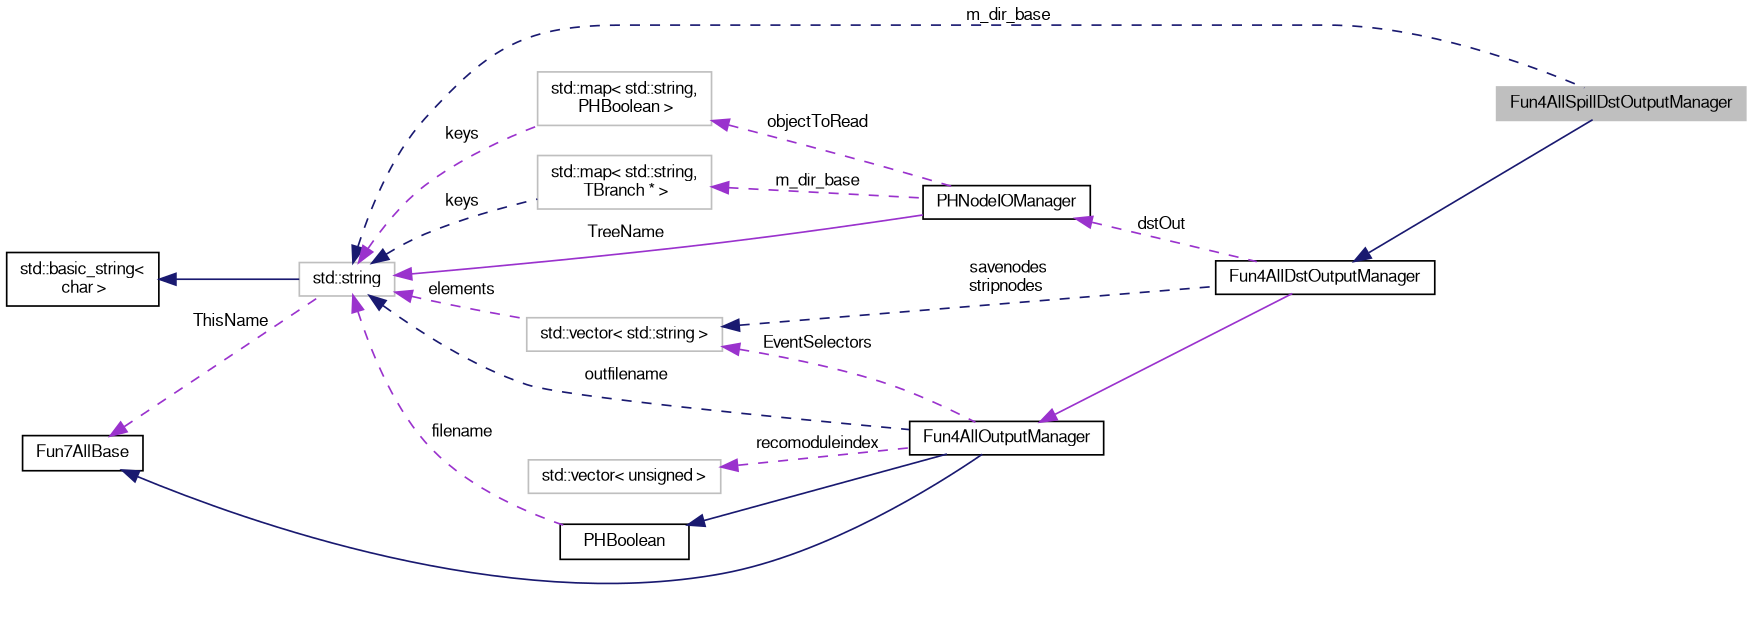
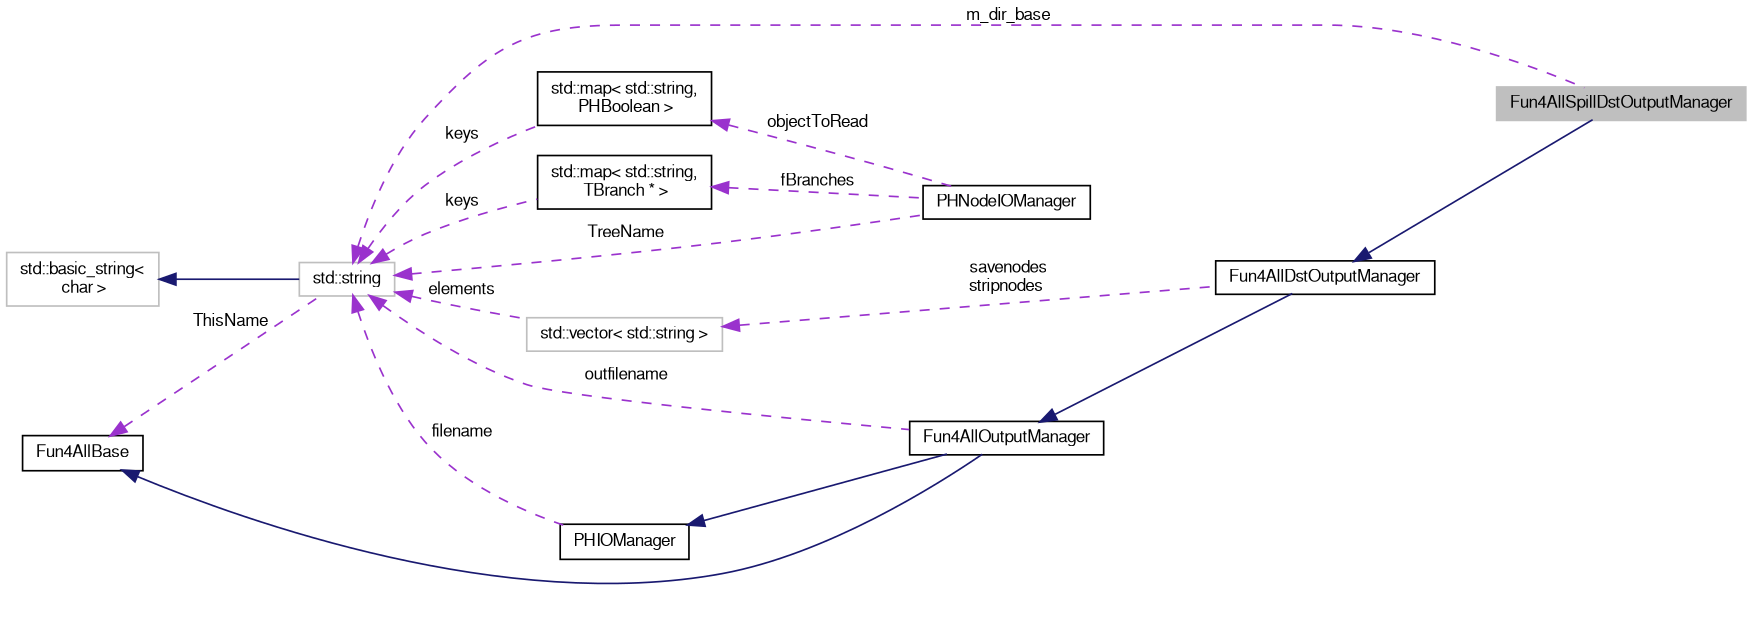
edge "Fun4AllSpillDstOutputManager" -> "std::string": color midnightblue -> darkorchid3
node "std::map< std::string, PHBoolean >": color grey75 -> black
edge "PHNodeIOManager" -> "std::map< std::string, TBranch * >": label " m_dir_base" -> " fBranches"
node "std::map< std::string, TBranch * >": color grey75 -> black
edge "std::map< std::string, TBranch * >" -> "std::string": color midnightblue -> darkorchid3
edge "Fun4AllDstOutputManager" -> "PHNodeIOManager": removed, label "dstOut"
edge "PHNodeIOManager" -> "std::string": style solid -> dashed
node "std::basic_string< char >": color black -> grey75
edge "Fun4AllDstOutputManager" -> "std::vector< std::string >": color midnightblue -> darkorchid3
edge "Fun4AllDstOutputManager" -> "Fun4AllOutputManager": color darkorchid3 -> midnightblue
edge "Fun4AllOutputManager" -> "std::vector< std::string >": removed, label "EventSelectors"
edge "Fun4AllOutputManager" -> "std::string": color midnightblue -> darkorchid3
node "Fun7AllBase": label "Fun7AllBase" -> "Fun4AllBase"
node "std::vector< unsigned >": removed
node "PHBoolean": label "PHBoolean" -> "PHIOManager"
